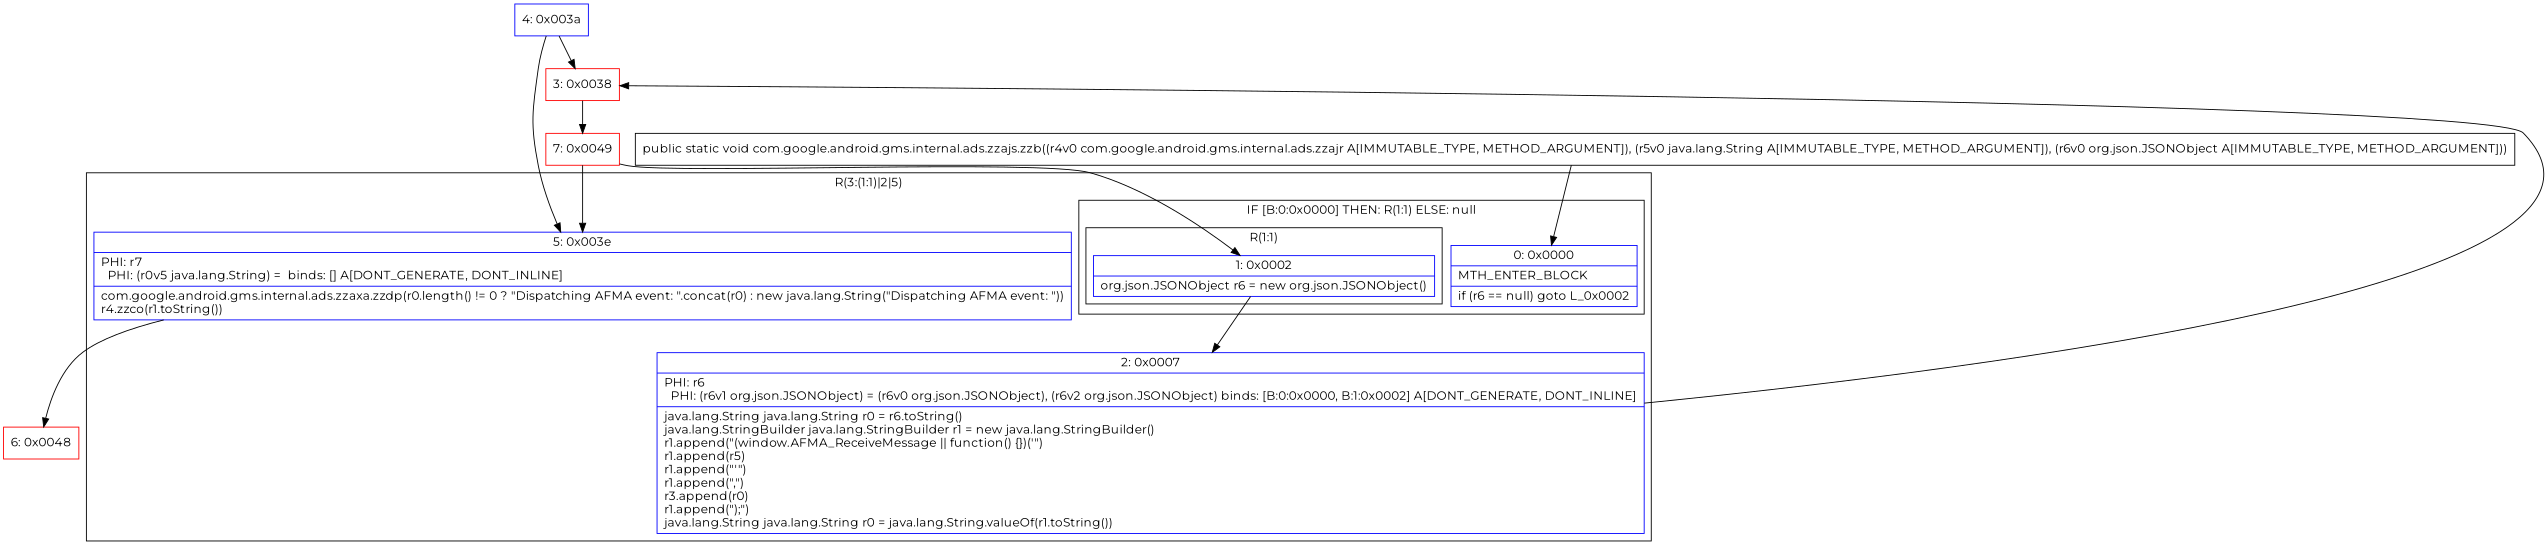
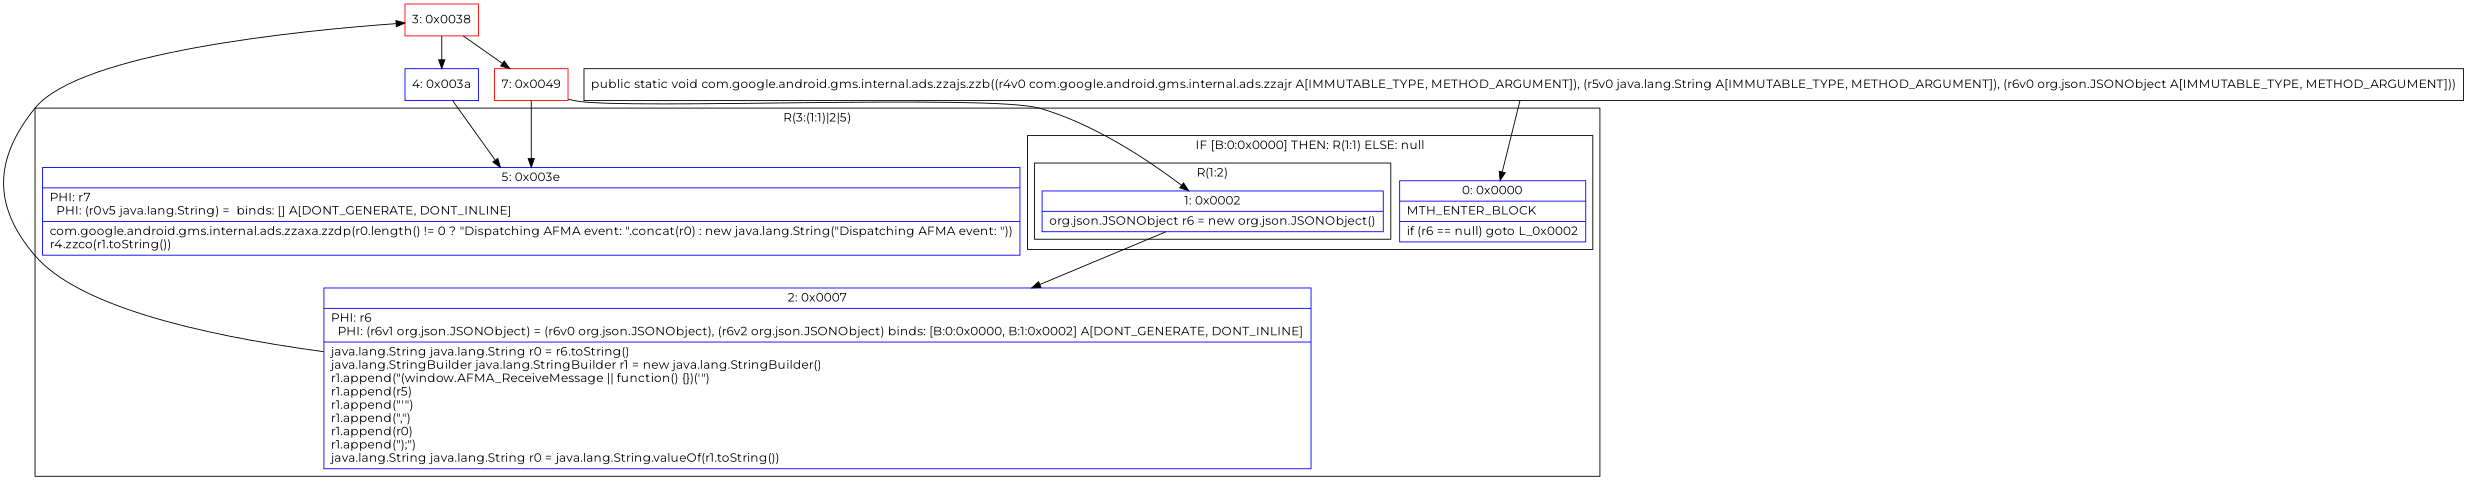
edge "4: 0x003a" -> "3: 0x0038": reversed
cluster "R(1:1)": label "R(1:1)" -> "R(1:2)"
node "6: 0x0048": removed
node "2: 0x0007": text "r3.append(r0)" -> "r1.append(r0)"
